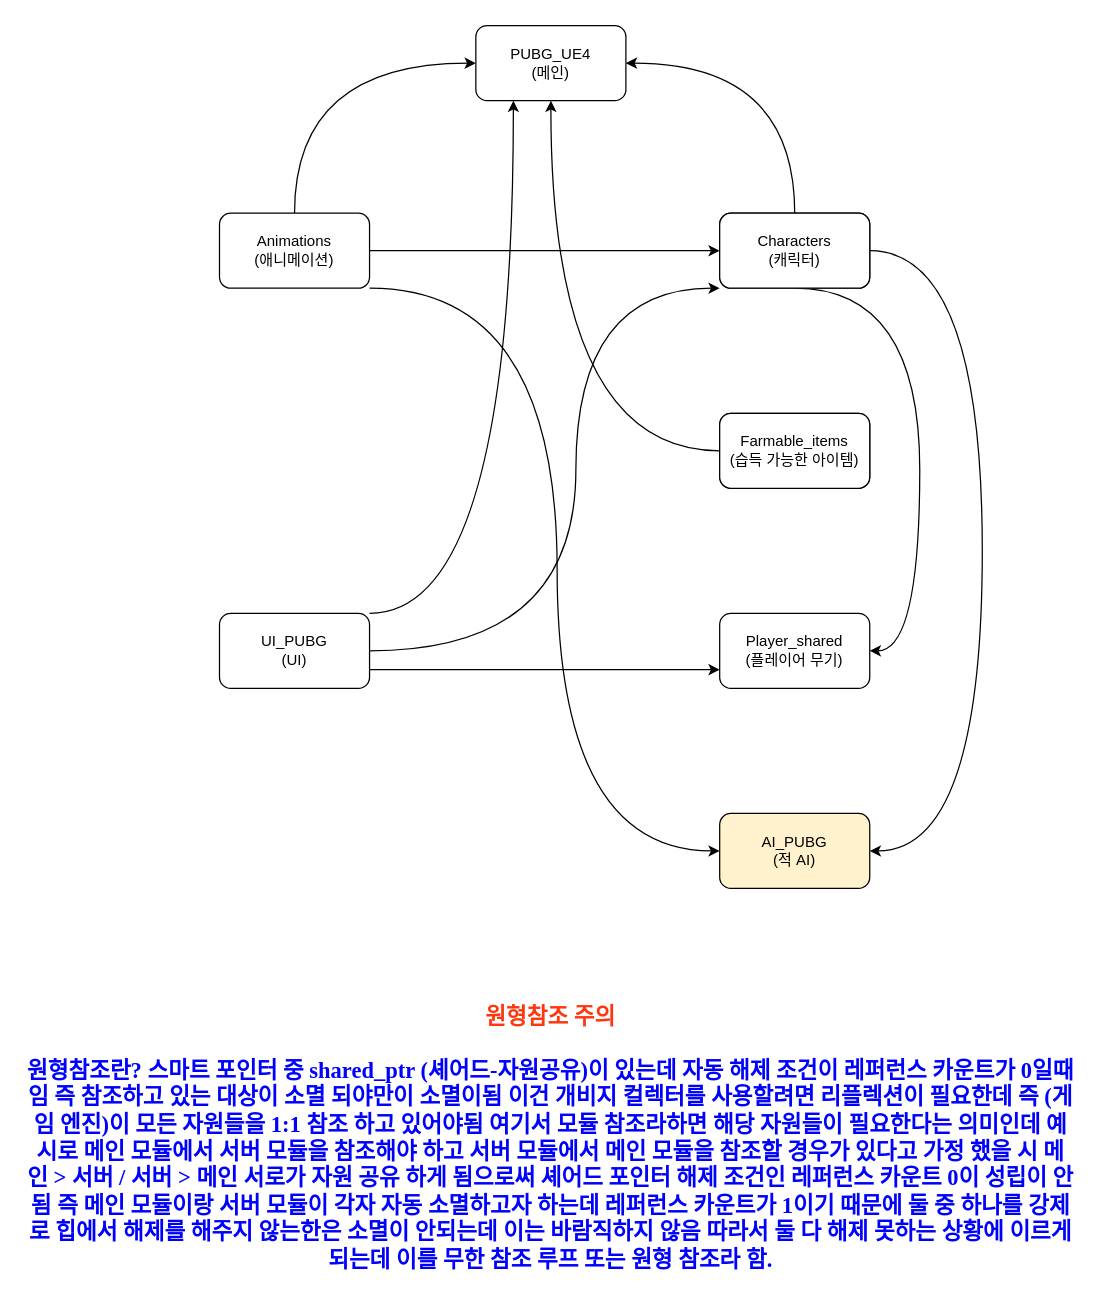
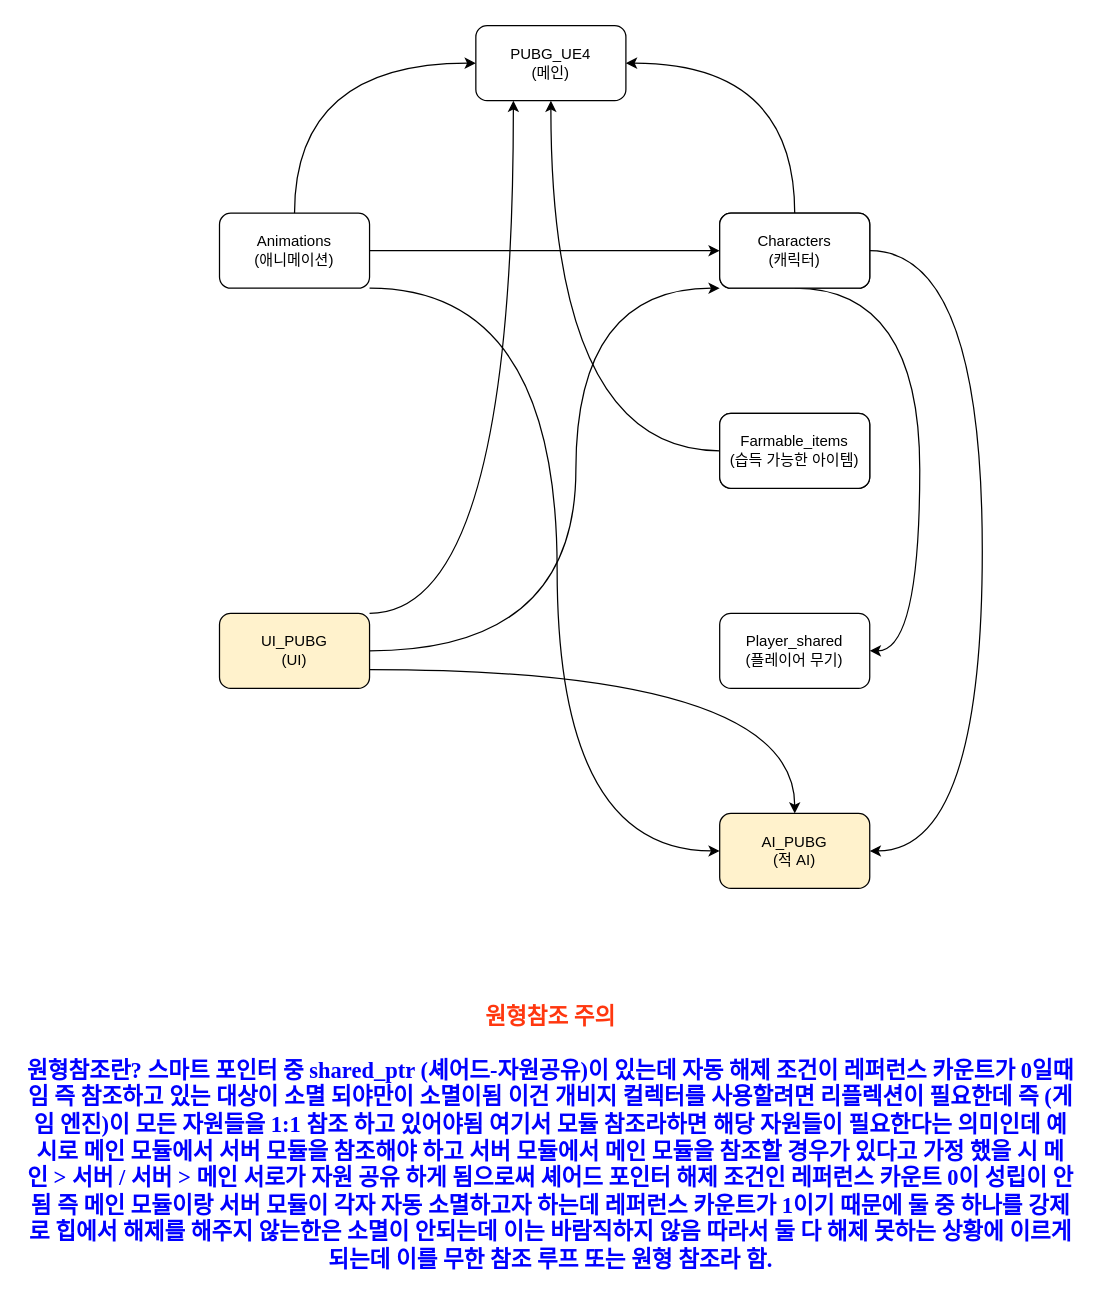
node "UI_PUBG (UI)": fillcolor #ffffff -> #fff2cc
edge "UI_PUBG (UI)" -> "Player_shared (플레이어 무기)": now "UI_PUBG (UI)" -> "AI_PUBG (적 AI)"
